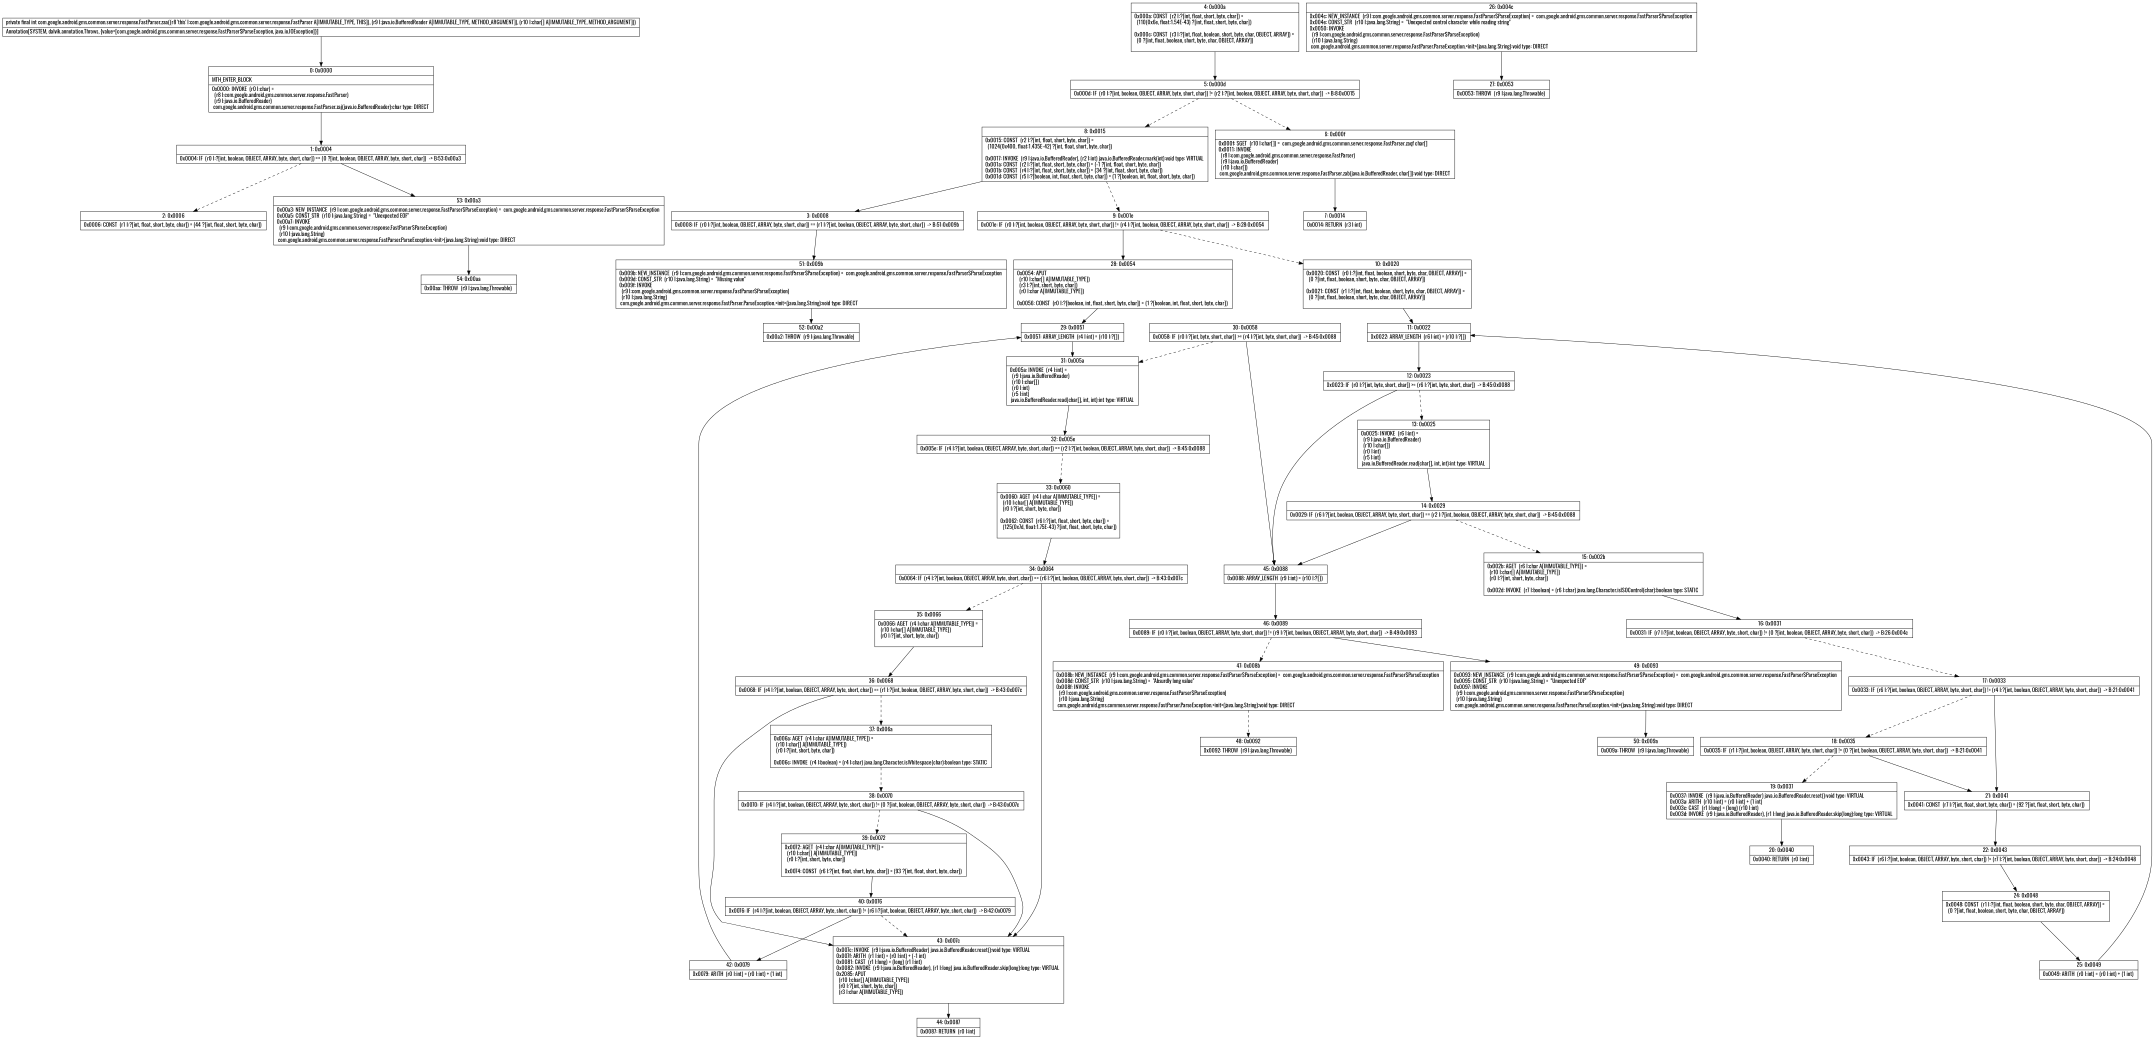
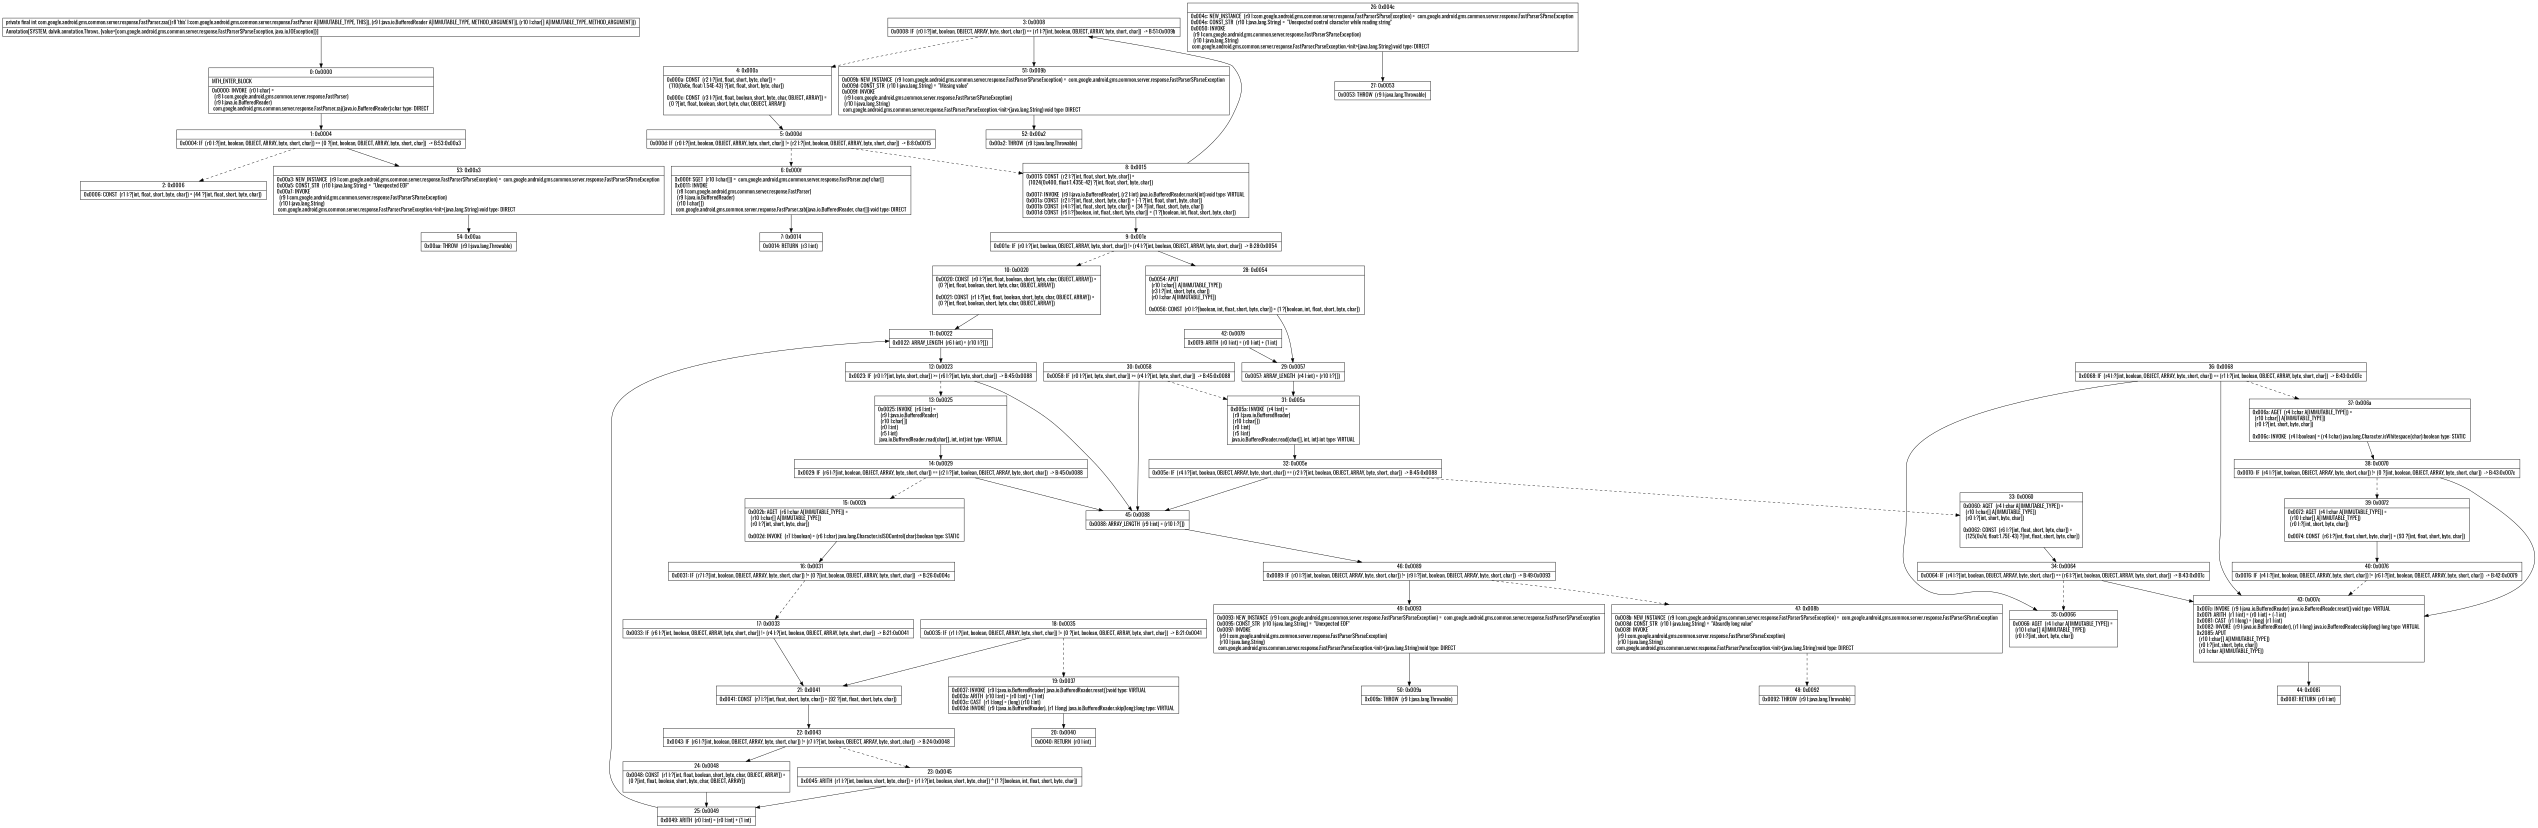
edge "3: 0x0008" -> "4: 0x000a": added
edge "8: 0x0015" -> "9: 0x001e": style dashed -> solid
edge "32: 0x005e" -> "45: 0x0088": added
edge "35: 0x0066" -> "36: 0x0068": reversed
edge "17: 0x0033" -> "18: 0x0035": removed
node "23: 0x0045": added
edge "37: 0x006a" -> "38: 0x0070": style dashed -> solid
edge "40: 0x0076" -> "42: 0x0079": removed
